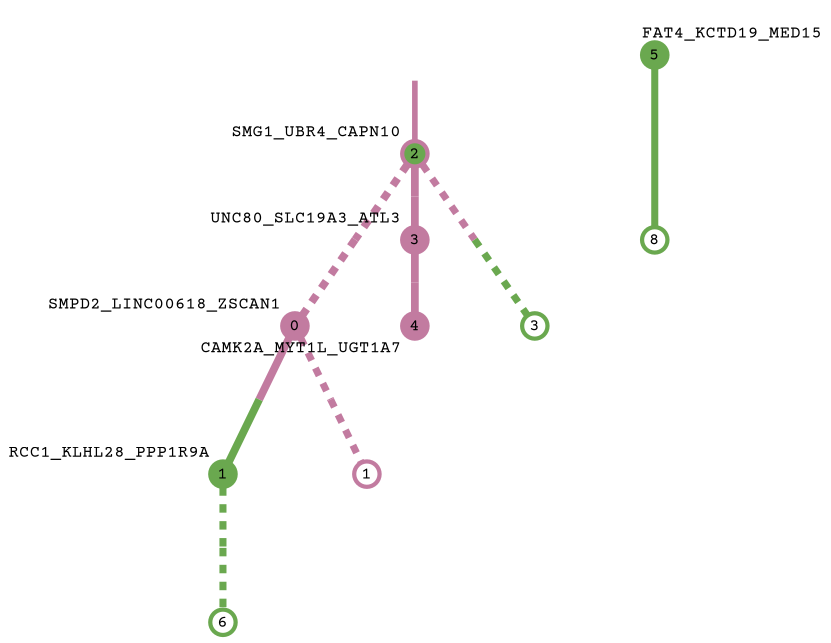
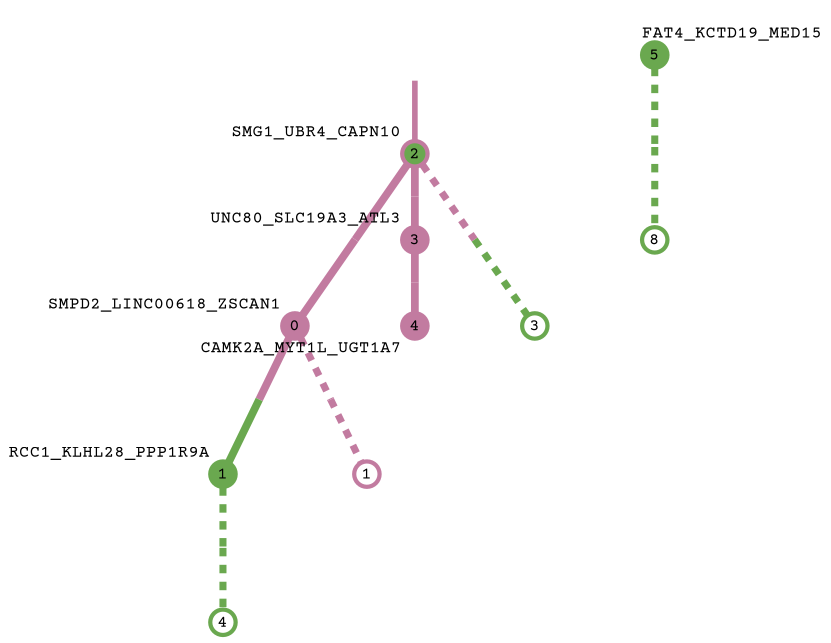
edge "5 FAT4_KCTD19_MED15" -> "8": style solid -> dashed
edge "2 SMG1_UBR4_CAPN10" -> "0 SMPD2_LINC00618_ZSCAN1": style dashed -> solid
node "6": label "6" -> "4"
